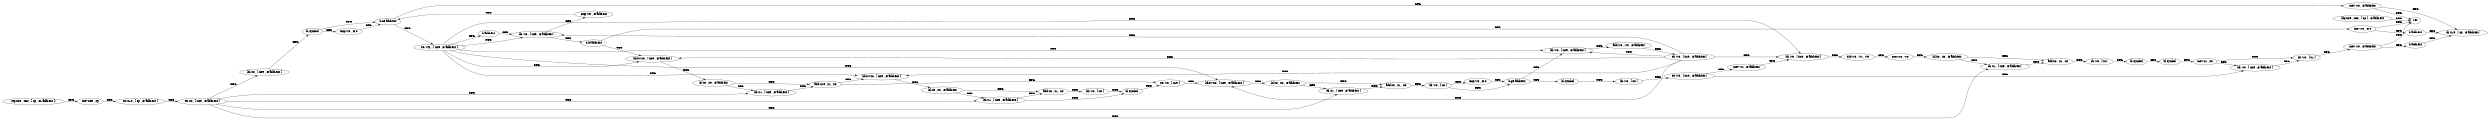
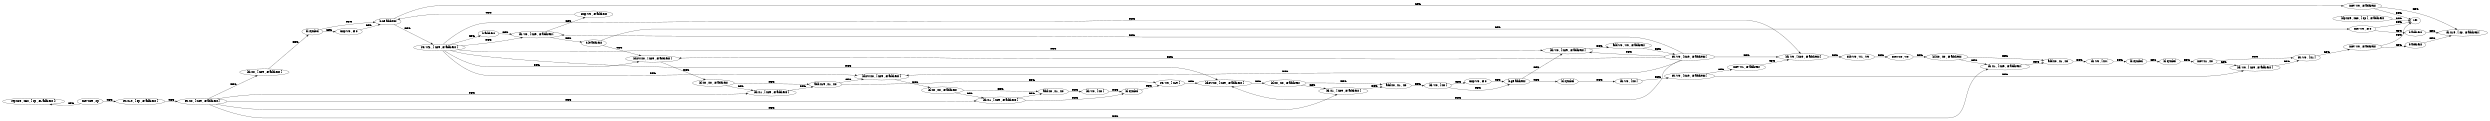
edge "sub w0 , w1 , w0" -> "sxtw x0 , w0": label "CFG" -> "DFG"
edge "stp x29 , x30 , [ sp , #- address ]!" -> "mov x29 , sp": reversed
